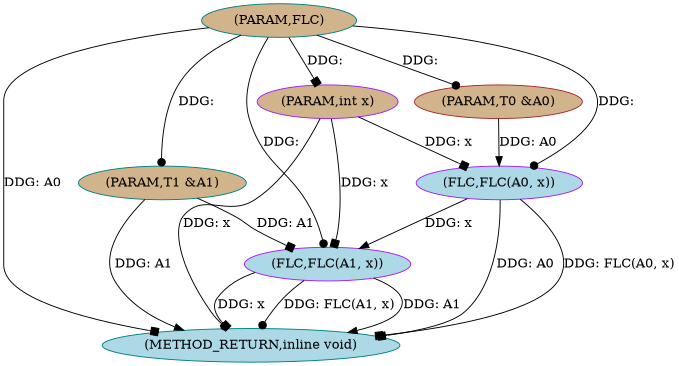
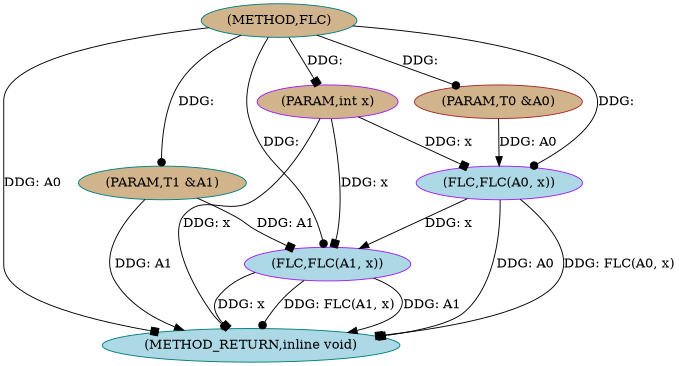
node "(PARAM,FLC)": label "(PARAM,FLC)" -> "(METHOD,FLC)"
